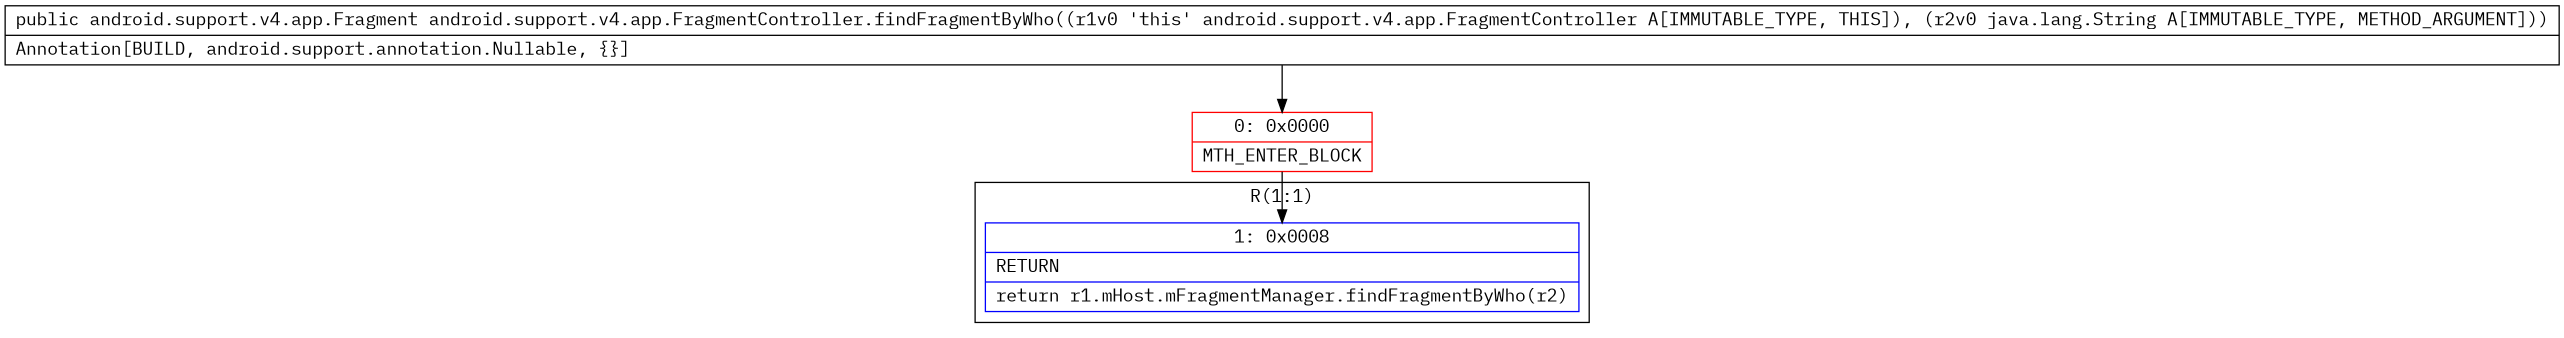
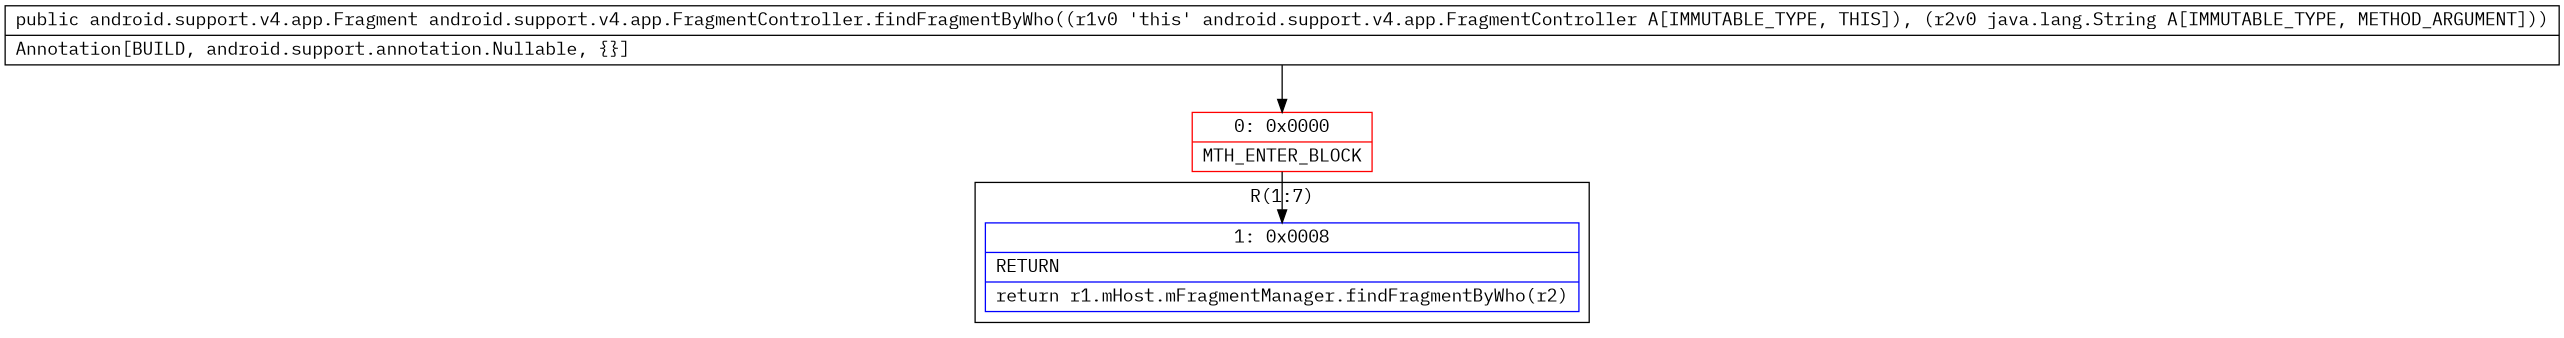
cluster "R(1:1)": label "R(1:1)" -> "R(1:7)"
